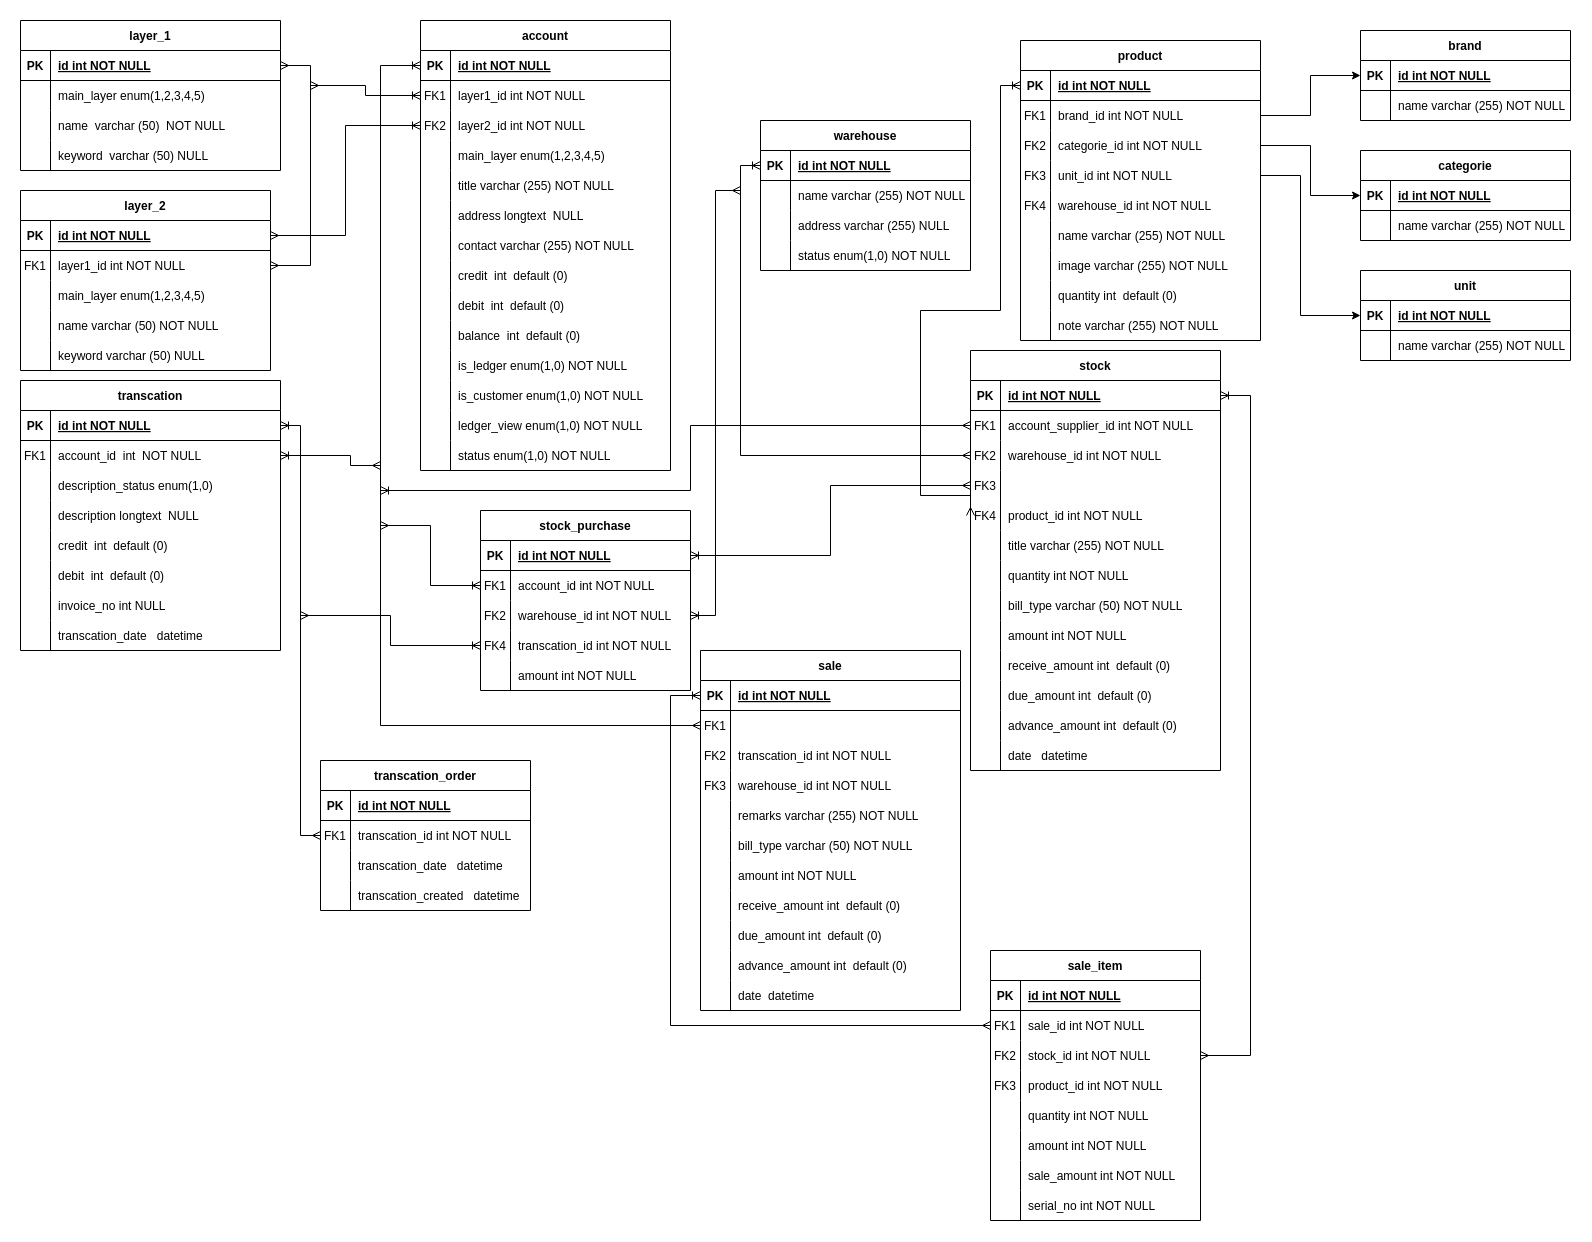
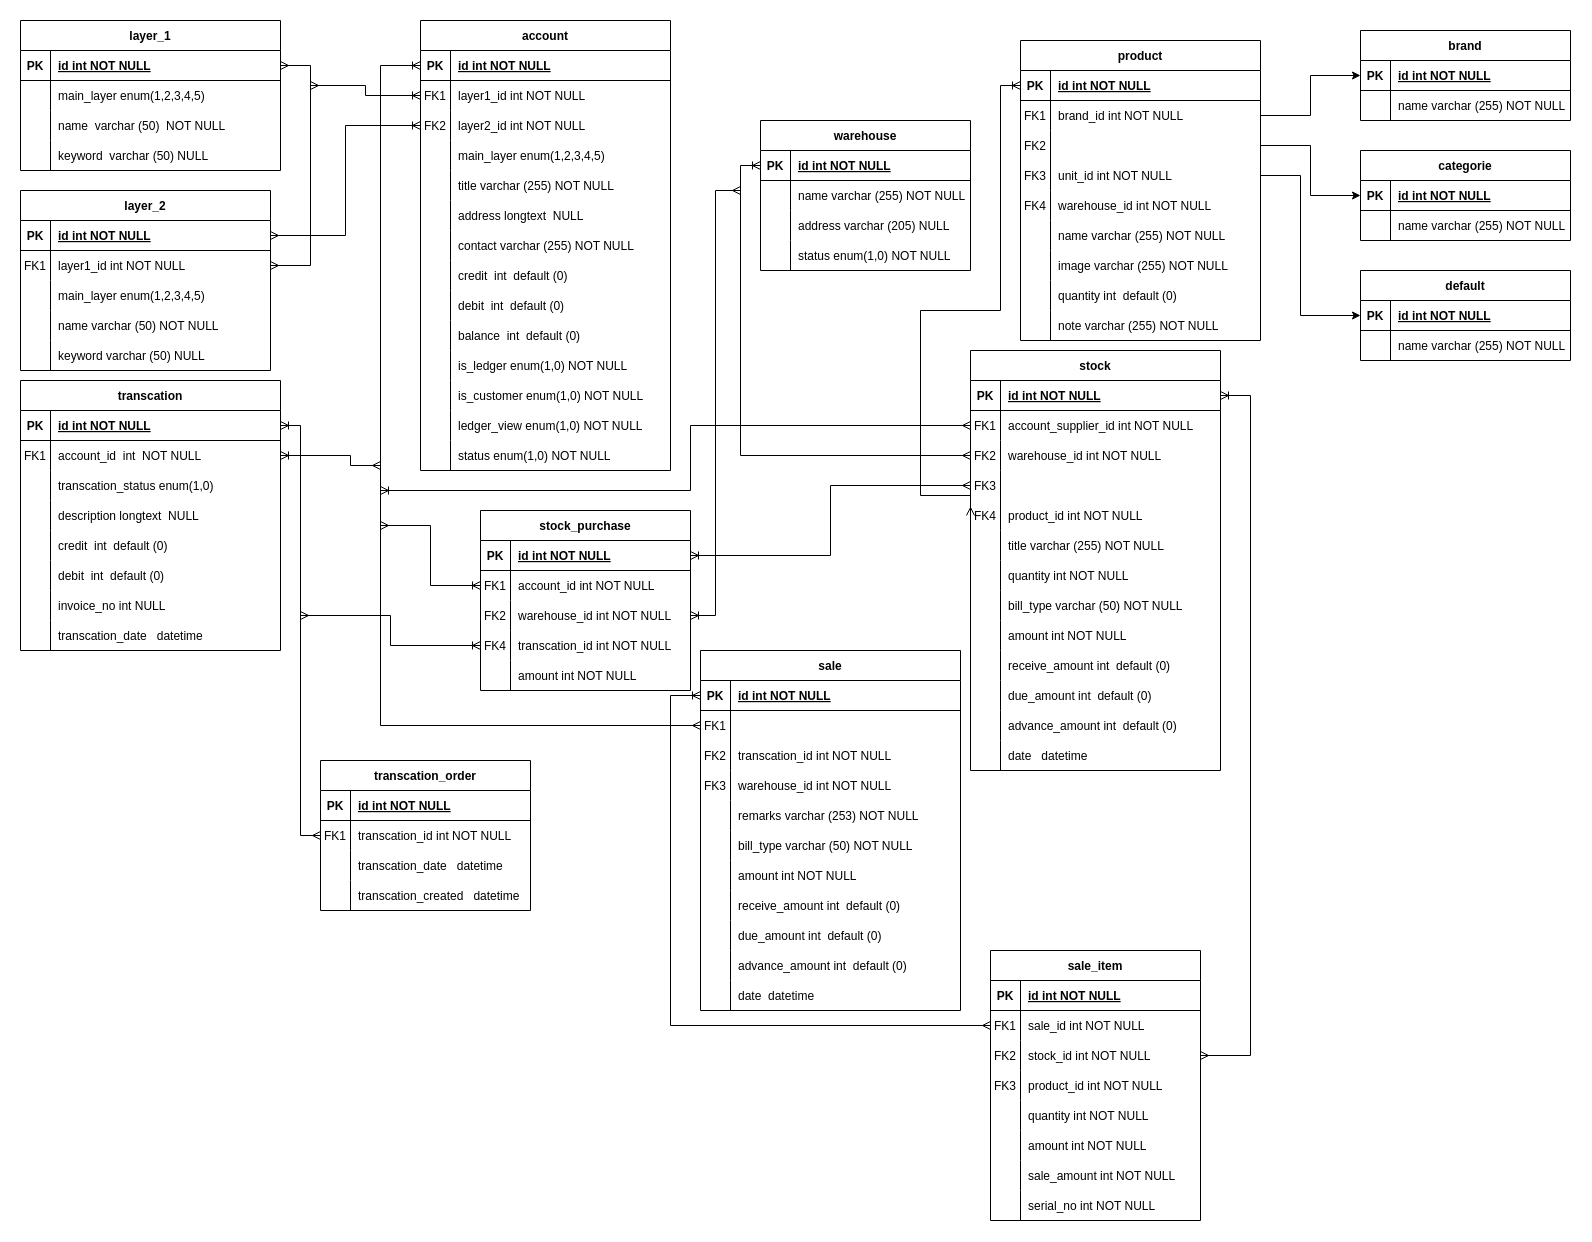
node "categorie_id int NOT NULL": removed
node "address varchar (255) NULL": label "address varchar (255) NULL" -> "address varchar (205) NULL"
node "unit": label "unit" -> "default"
node "description_status enum(1,0)": label "description_status enum(1,0)" -> "transcation_status enum(1,0)"
node "remarks varchar (255) NOT NULL": label "remarks varchar (255) NOT NULL" -> "remarks varchar (253) NOT NULL"
